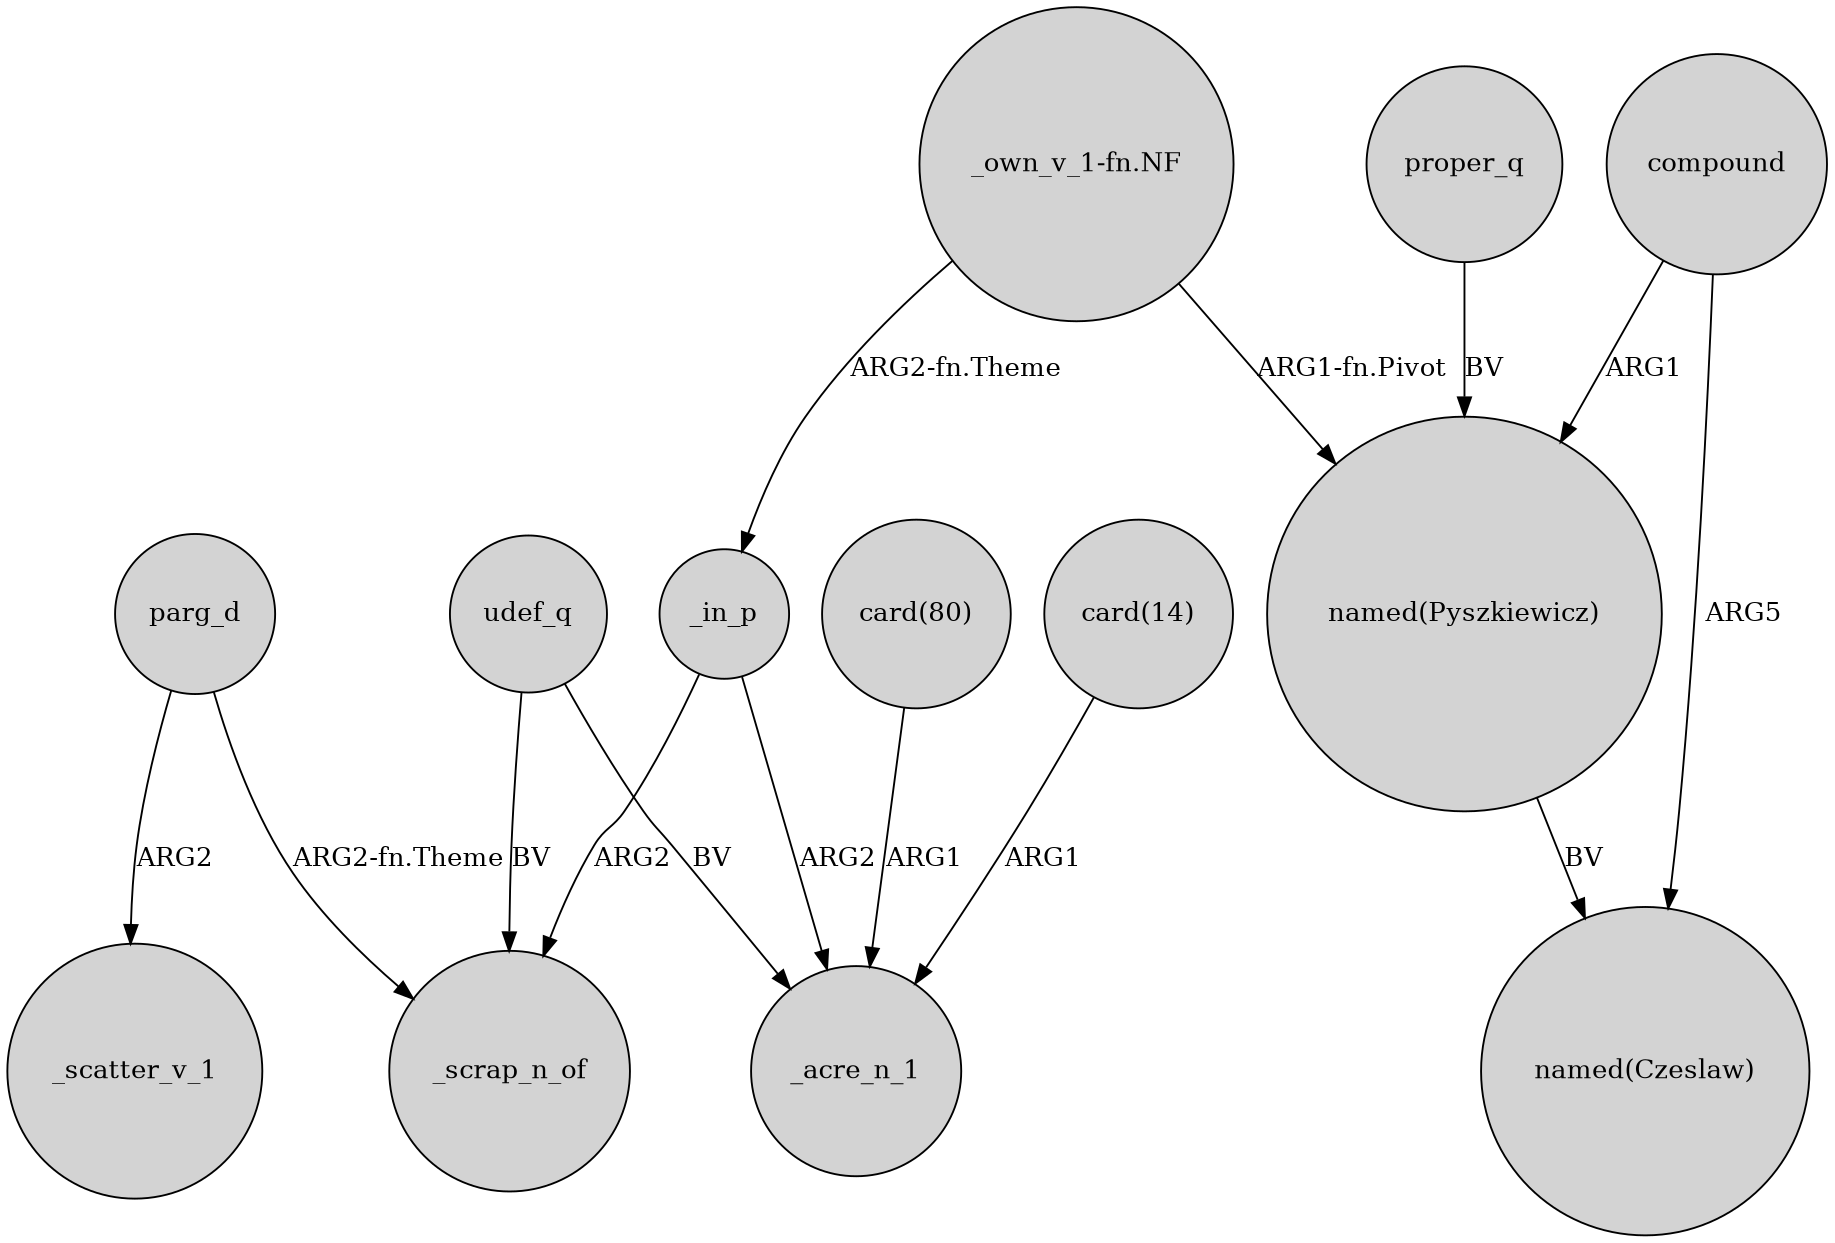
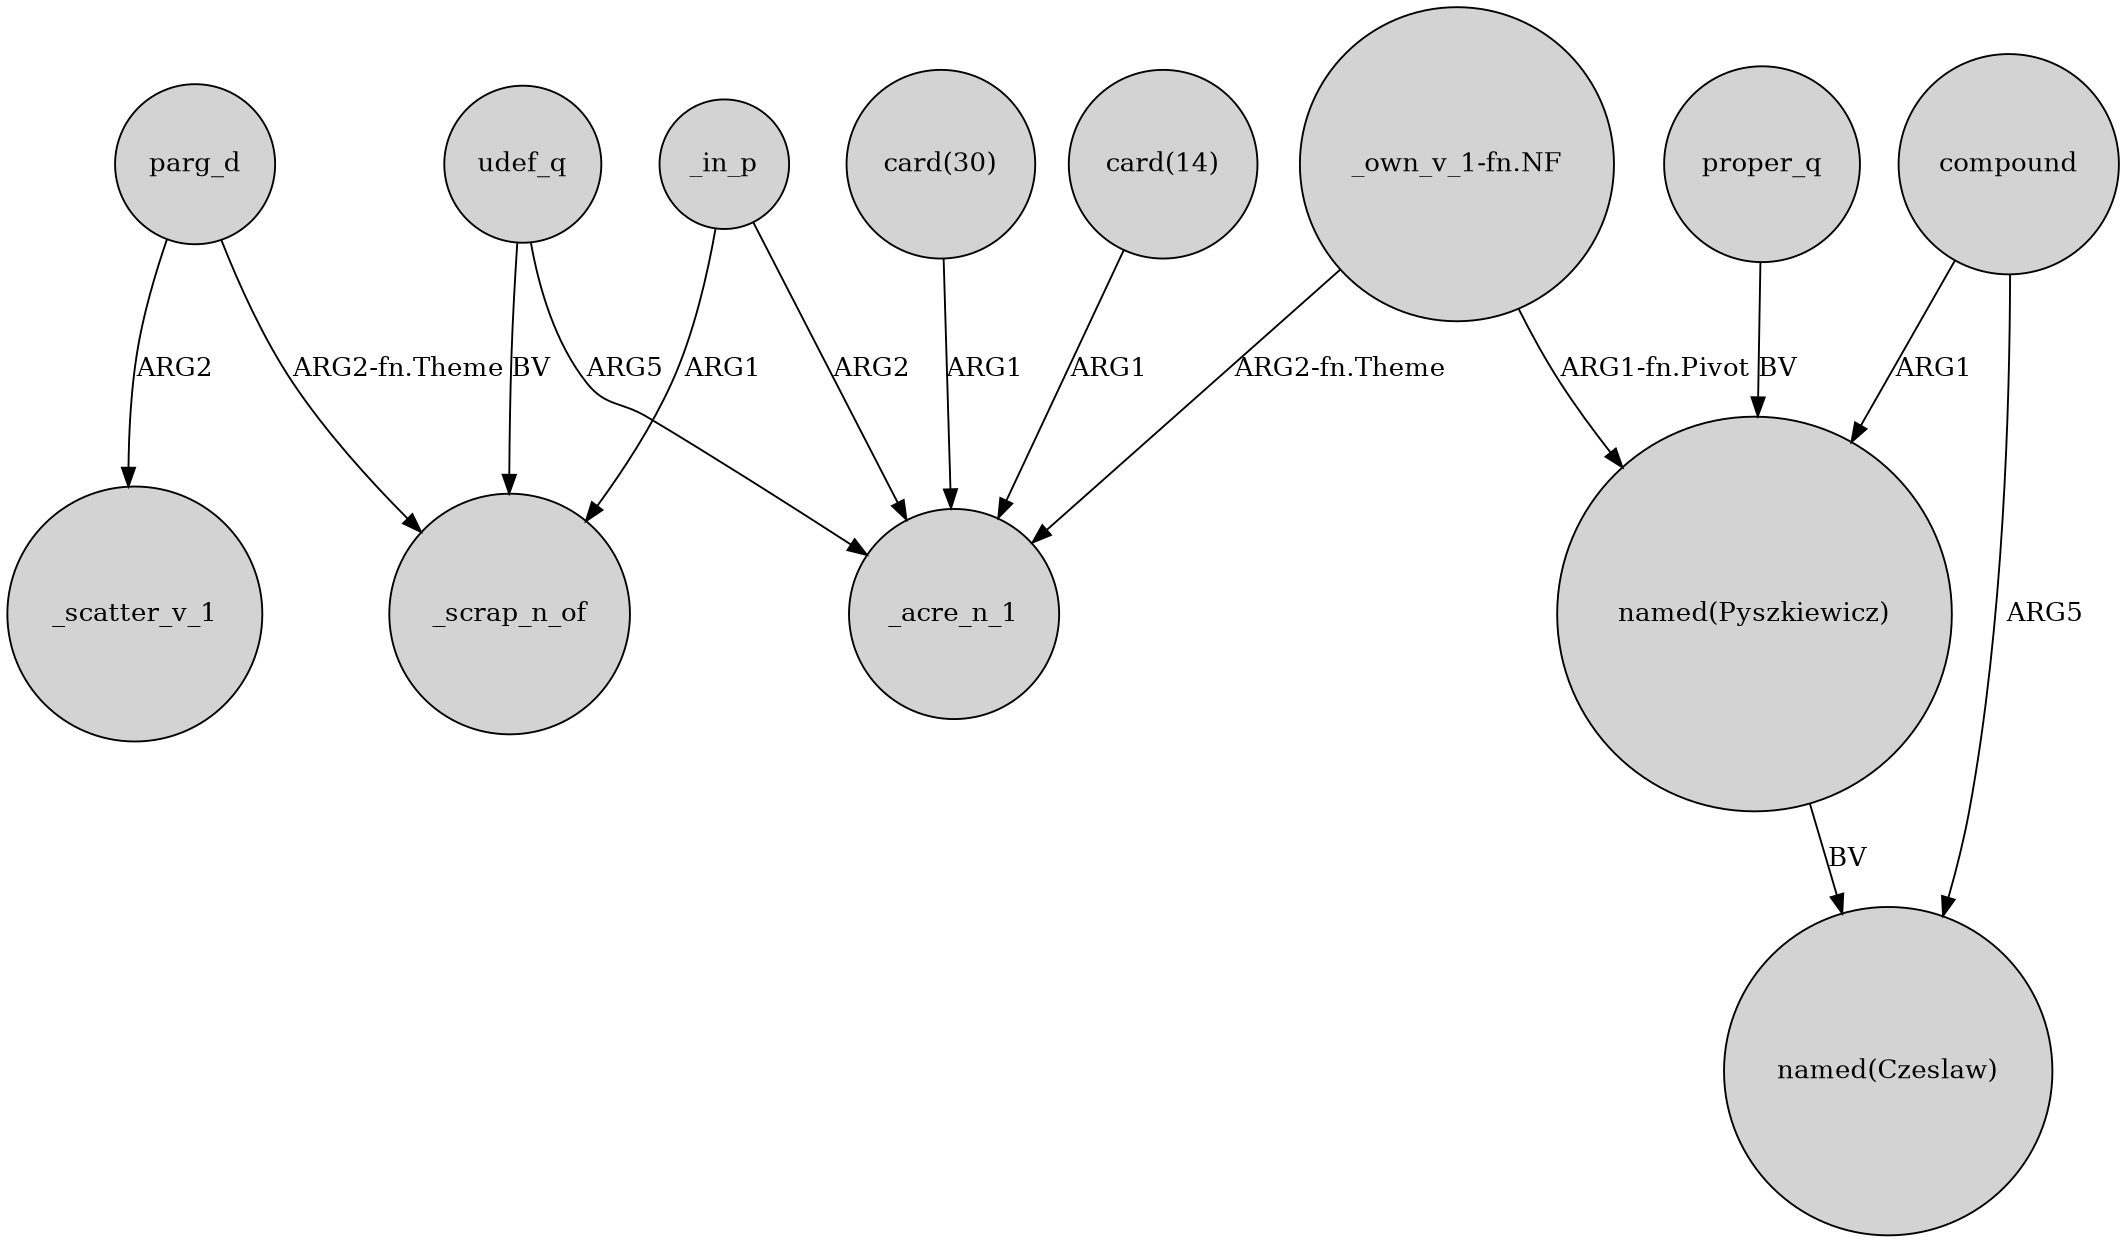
edge "_own_v_1-fn.NF" -> "_in_p": now "_own_v_1-fn.NF" -> "_acre_n_1"
node "card(80)": label "card(80)" -> "card(30)"
edge "_in_p" -> "_scrap_n_of": label "ARG2" -> "ARG1"
edge "udef_q" -> "_acre_n_1": label "BV" -> "ARG5"
